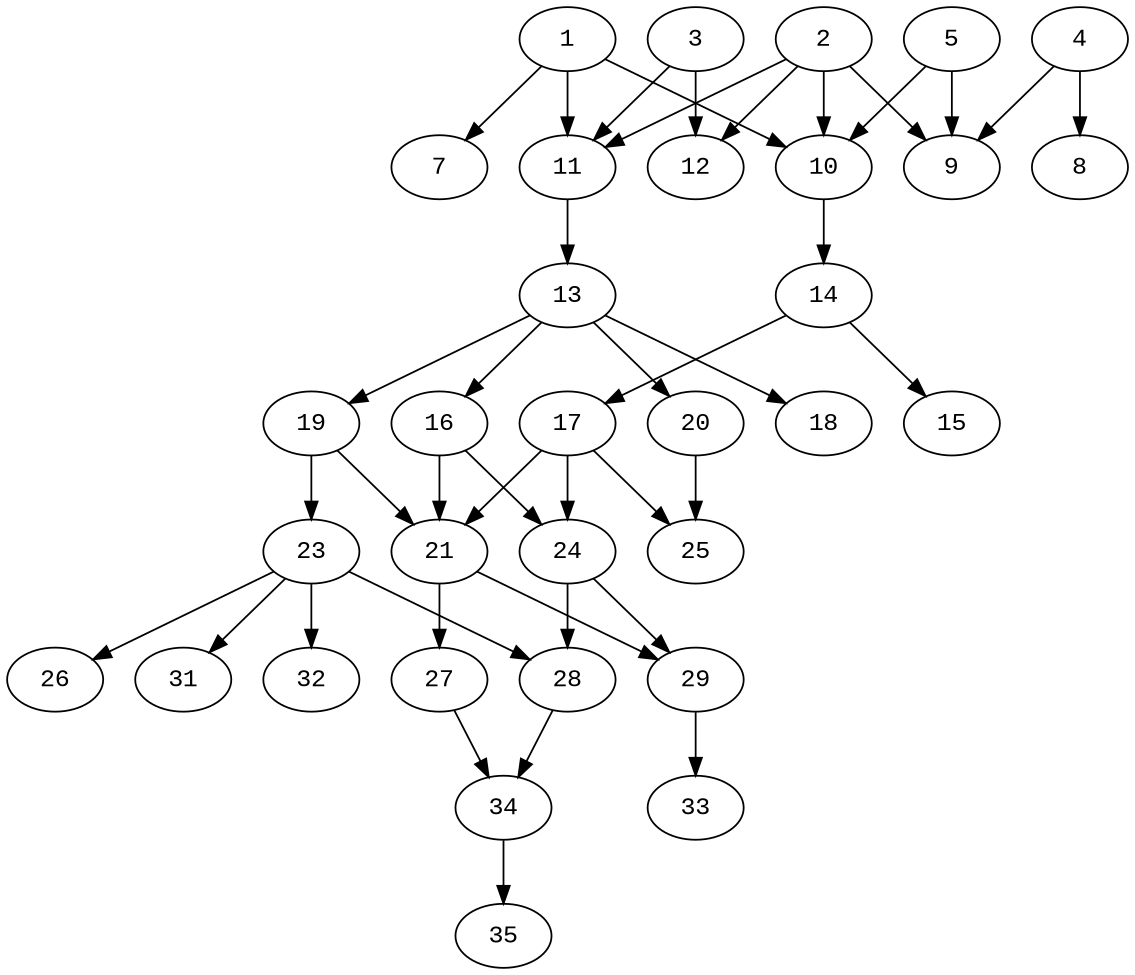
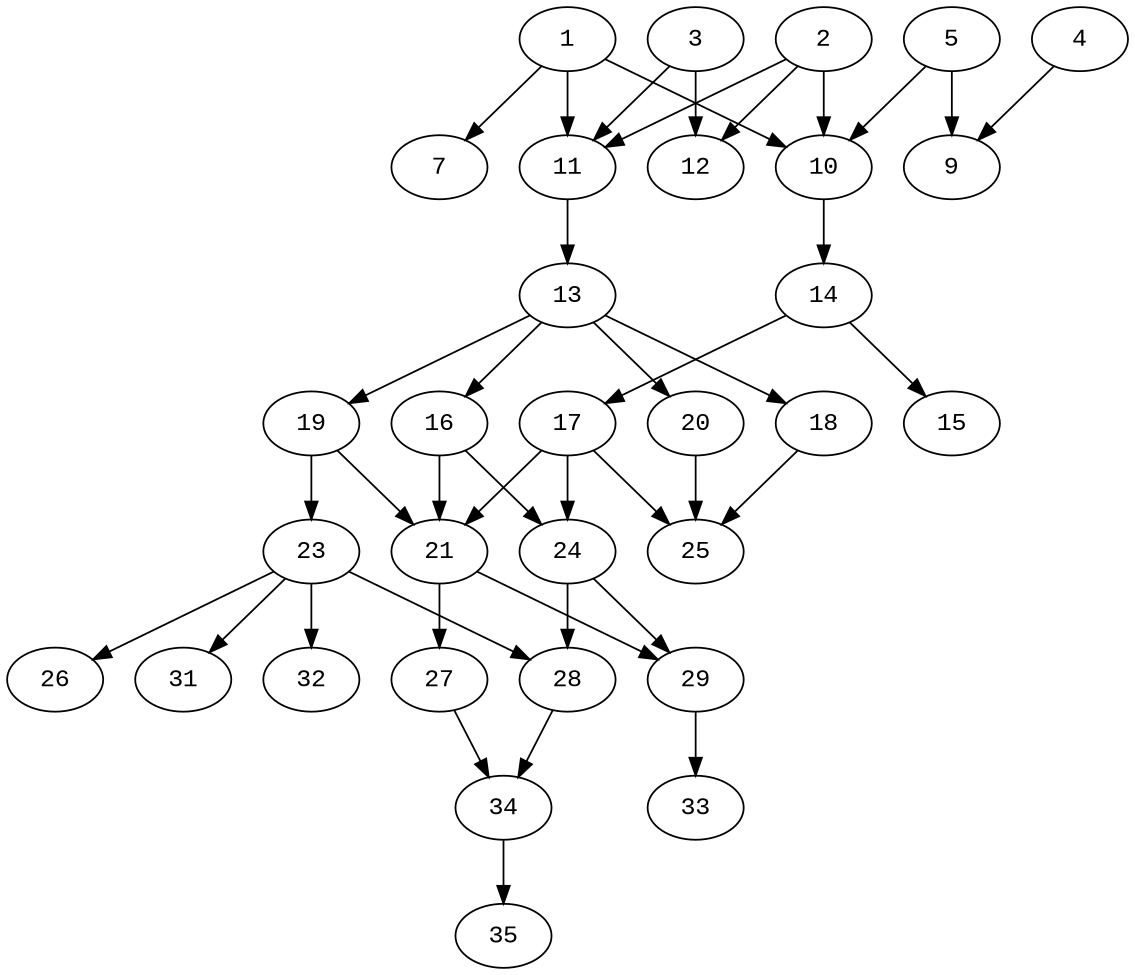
edge "2" -> "9": removed
node "8": removed
edge "18" -> "25": added
